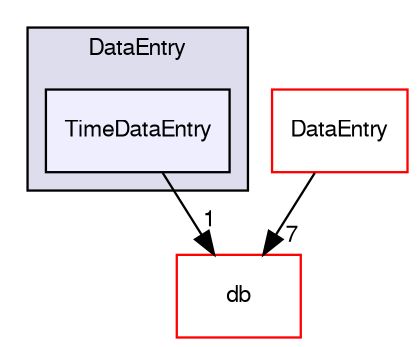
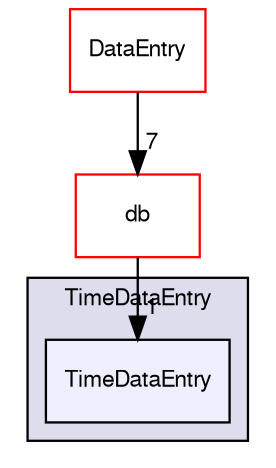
cluster "DataEntry": label "DataEntry" -> "TimeDataEntry"
edge "TimeDataEntry" -> "db": reversed
